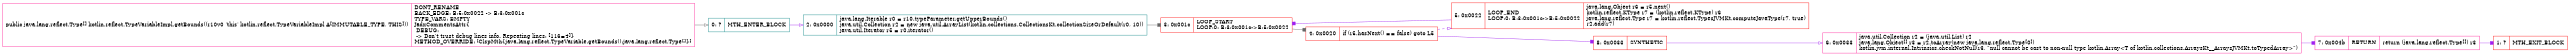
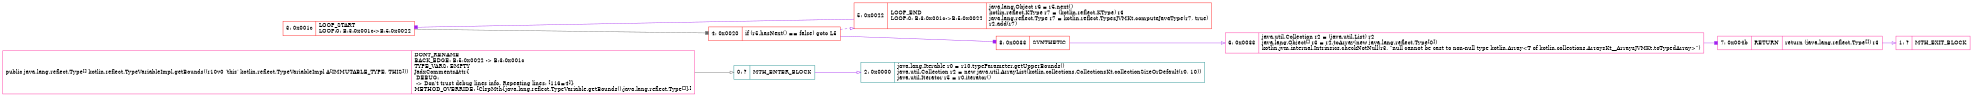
edge "2: 0x0000" -> "3: 0x001c": removed
edge "7: 0x004b" -> "1: ?": arrowhead box -> onormal
node "1: ?": color red -> deeppink
